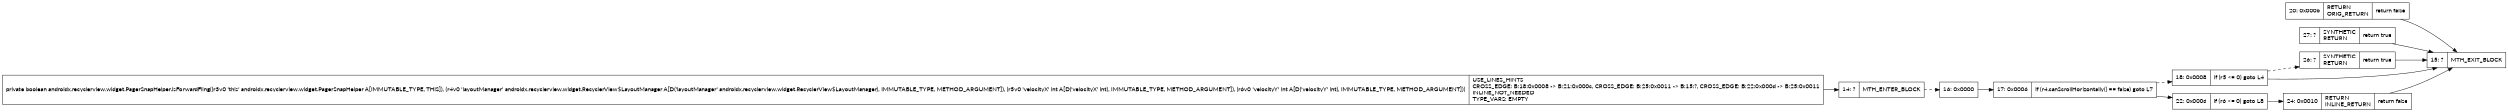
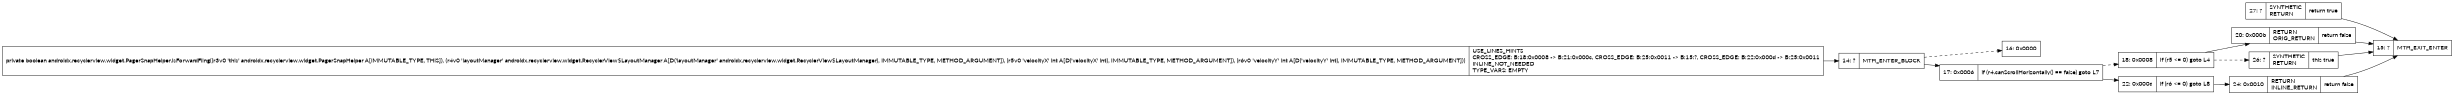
node "26: ?": text "return true" -> "this true"
node "15: ?": text "MTH_EXIT_BLOCK" -> "MTH_EXIT_ENTER"
edge "18: 0x0008" -> "15: ?": now "18: 0x0008" -> "20: 0x000b"
edge "16: 0x0000" -> "17: 0x0006": now "14: ?" -> "17: 0x0006"
